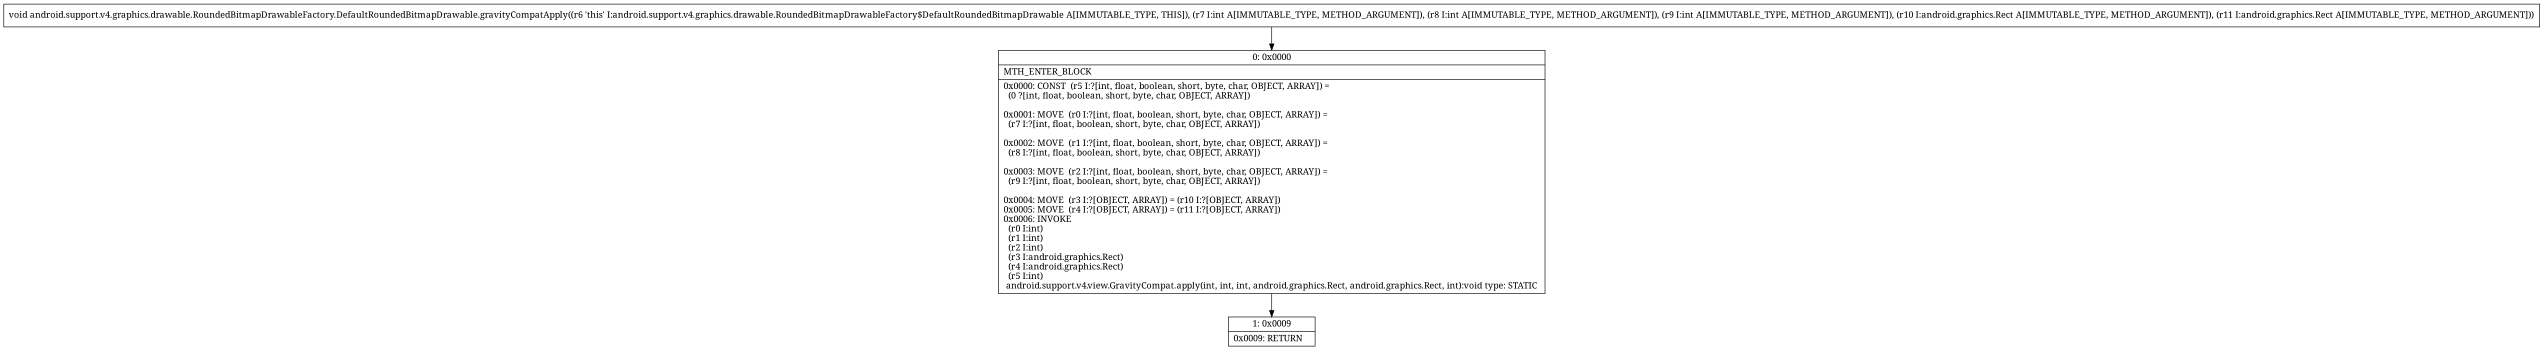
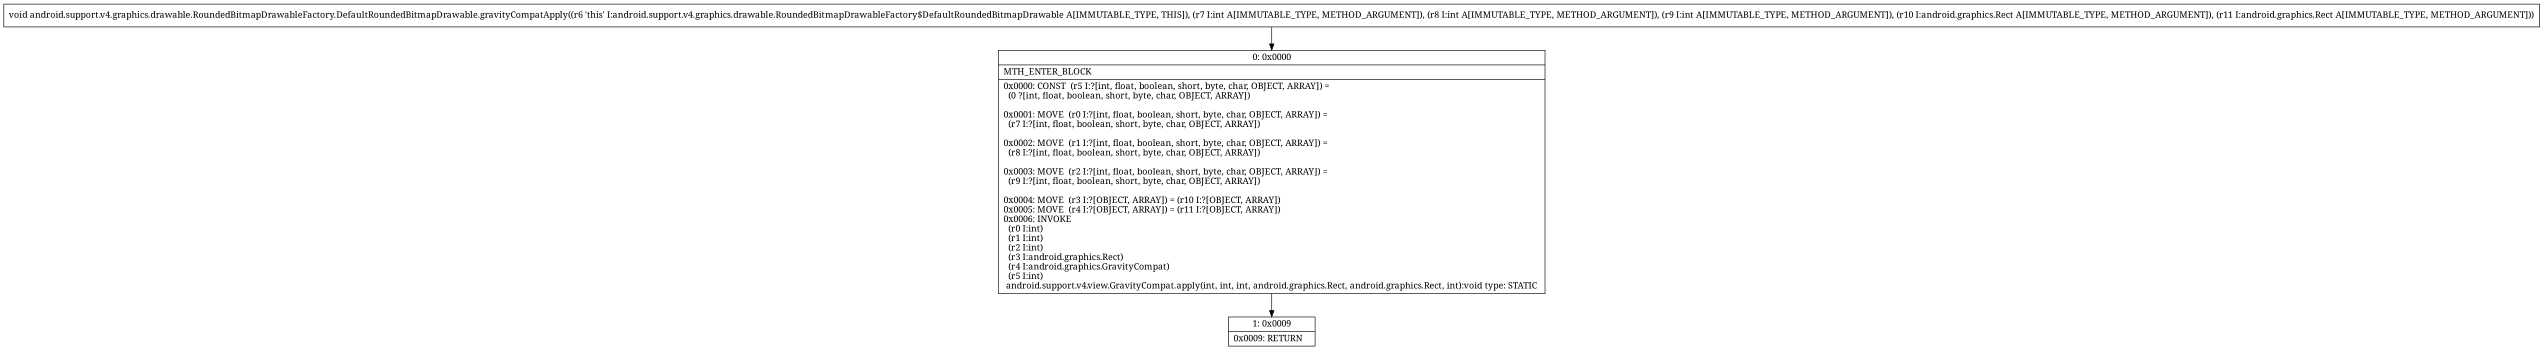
node "0: 0x0000": text "(r4 I:android.graphics.Rect)" -> "(r4 I:android.graphics.GravityCompat)"
